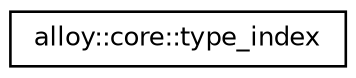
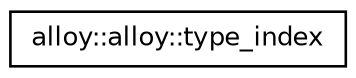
node "alloy::core::type_index": label "alloy::core::type_index" -> "alloy::alloy::type_index"
